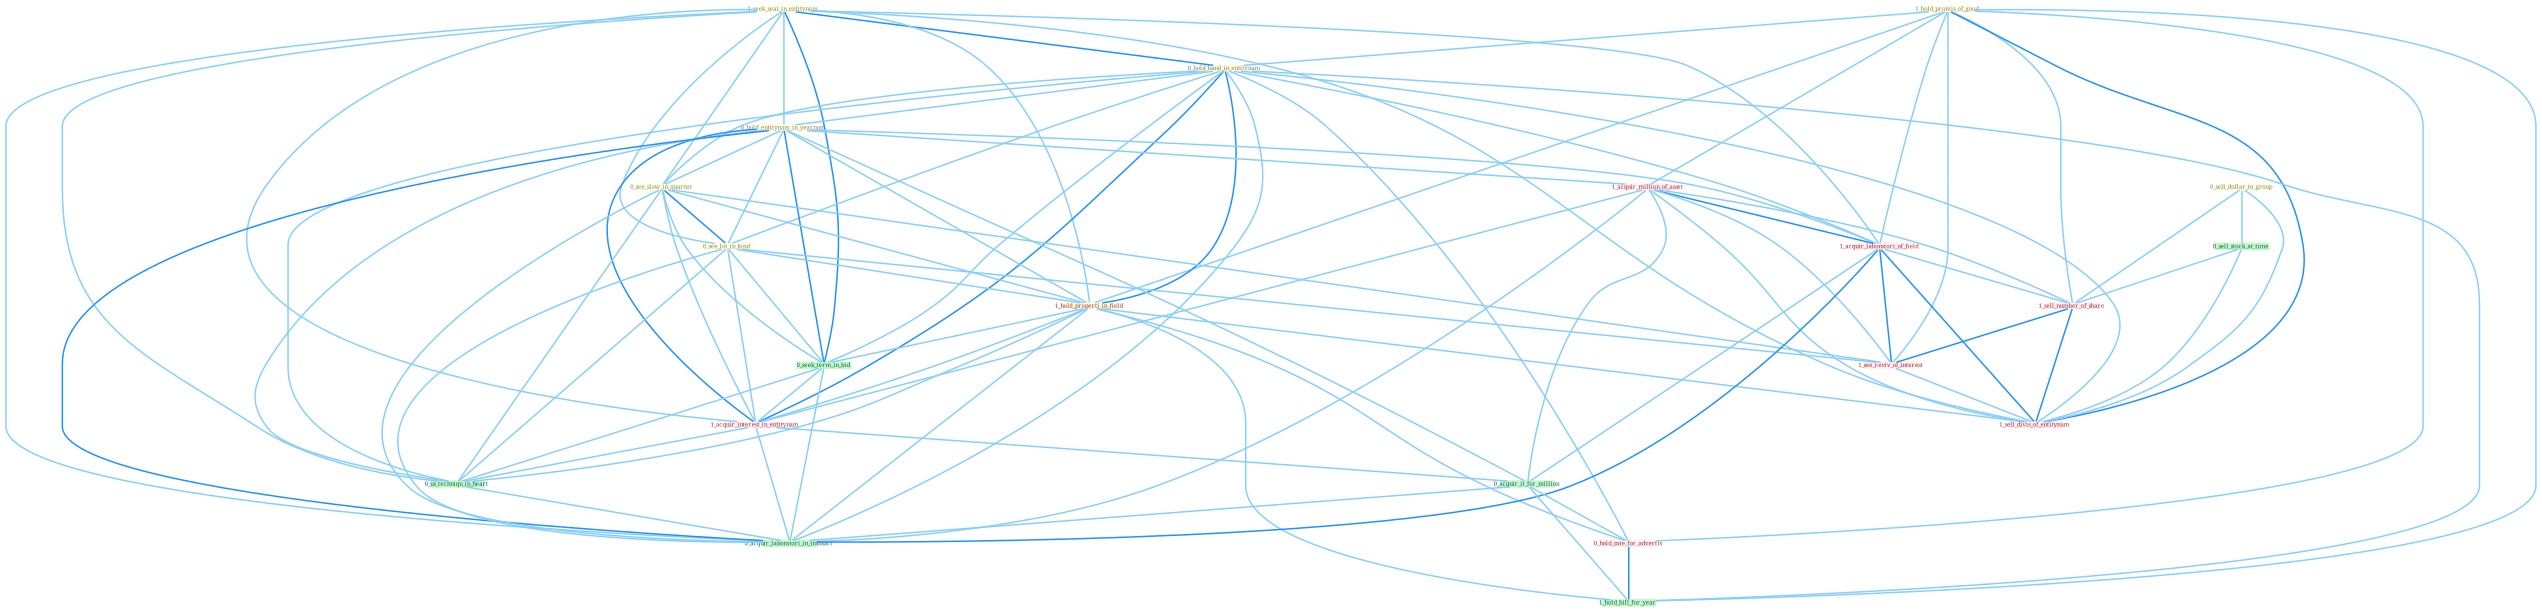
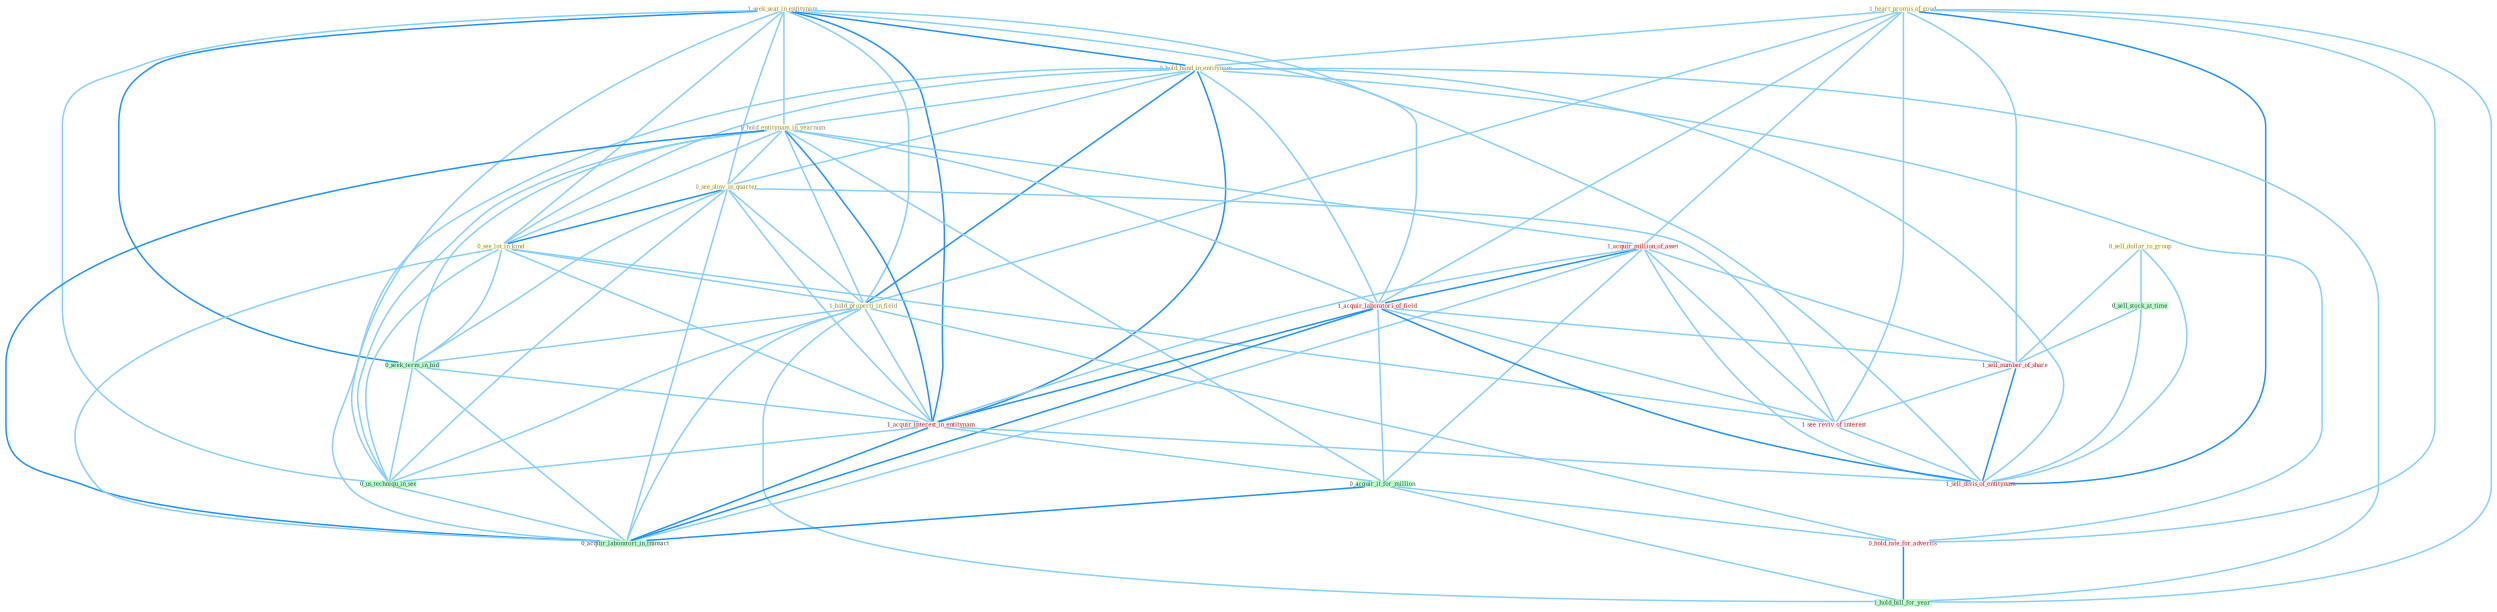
node "1_hold_promis_of_good": label "1_hold_promis_of_good" -> "1_heart_promis_of_good"
edge "1_seek_seat_in_entitynam" -- "1_acquir_interest_in_entitynam": color #87cefa -> #1e90ff
edge "0_hold_hand_in_entitynam" -- "0_seek_term_in_bid": removed
edge "0_hold_entitynam_in_yearnum" -- "0_seek_term_in_bid": color #1e90ff -> #87cefa
node "1_hold_properti_in_field": fontcolor #b22222 -> #8b7d6b
edge "1_acquir_laboratori_of_field" -- "1_see_reviv_of_interest": color #1e90ff -> #87cefa
edge "1_sell_number_of_share" -- "1_see_reviv_of_interest": color #1e90ff -> #87cefa
edge "1_acquir_laboratori_of_field" -- "1_acquir_interest_in_entitynam": added
edge "1_hold_properti_in_field" -- "1_sell_divis_of_entitynam": now "1_acquir_interest_in_entitynam" -- "1_sell_divis_of_entitynam"
edge "0_hold_hand_in_entitynam" -- "0_acquir_laboratori_in_transact": removed
node "0_us_techniqu_in_heart": label "0_us_techniqu_in_heart" -> "0_us_techniqu_in_see"
edge "1_acquir_interest_in_entitynam" -- "0_acquir_laboratori_in_transact": color #87cefa -> #1e90ff
edge "0_acquir_it_for_million" -- "0_acquir_laboratori_in_transact": color #87cefa -> #1e90ff
